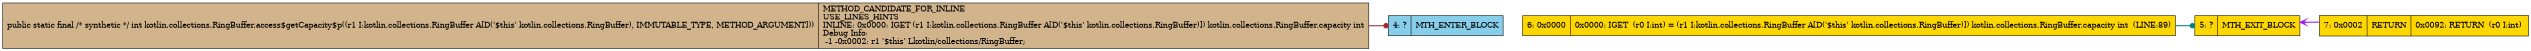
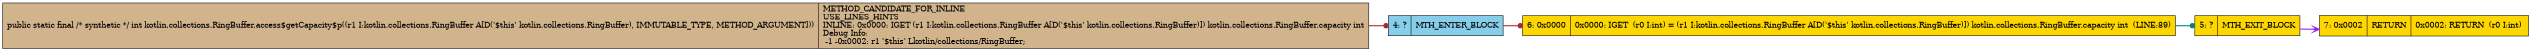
edge "7: 0x0002" -> "5: ?": reversed
node "7: 0x0002": text "0x0092: RETURN  (r0 I:int)" -> "0x0002: RETURN  (r0 I:int)"
edge "4: ?" -> "6: 0x0000": added
